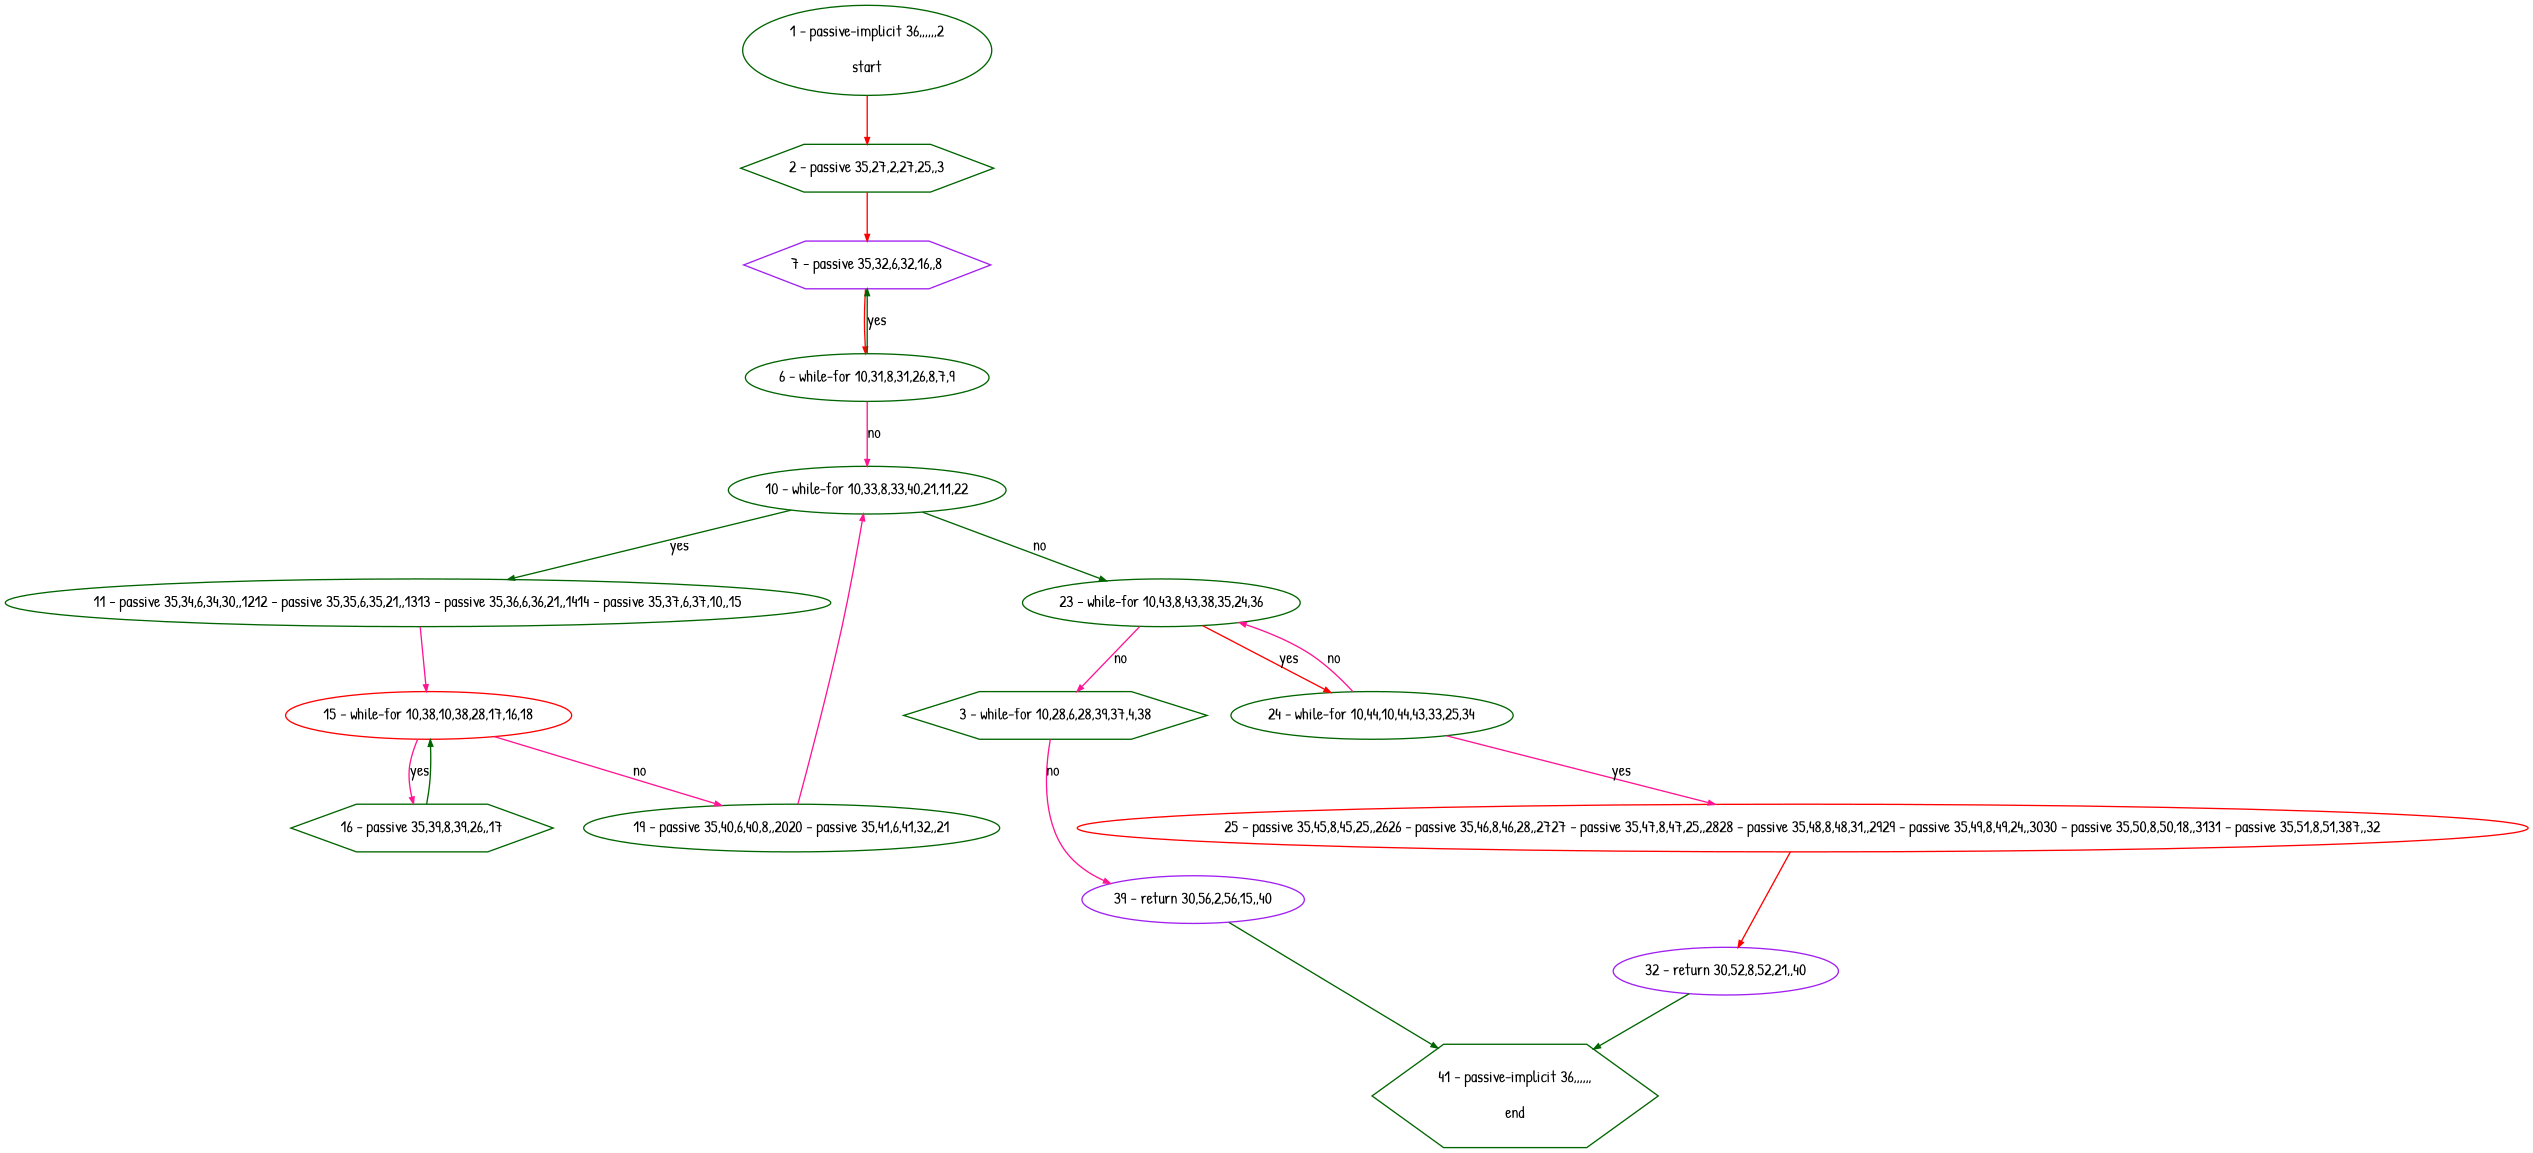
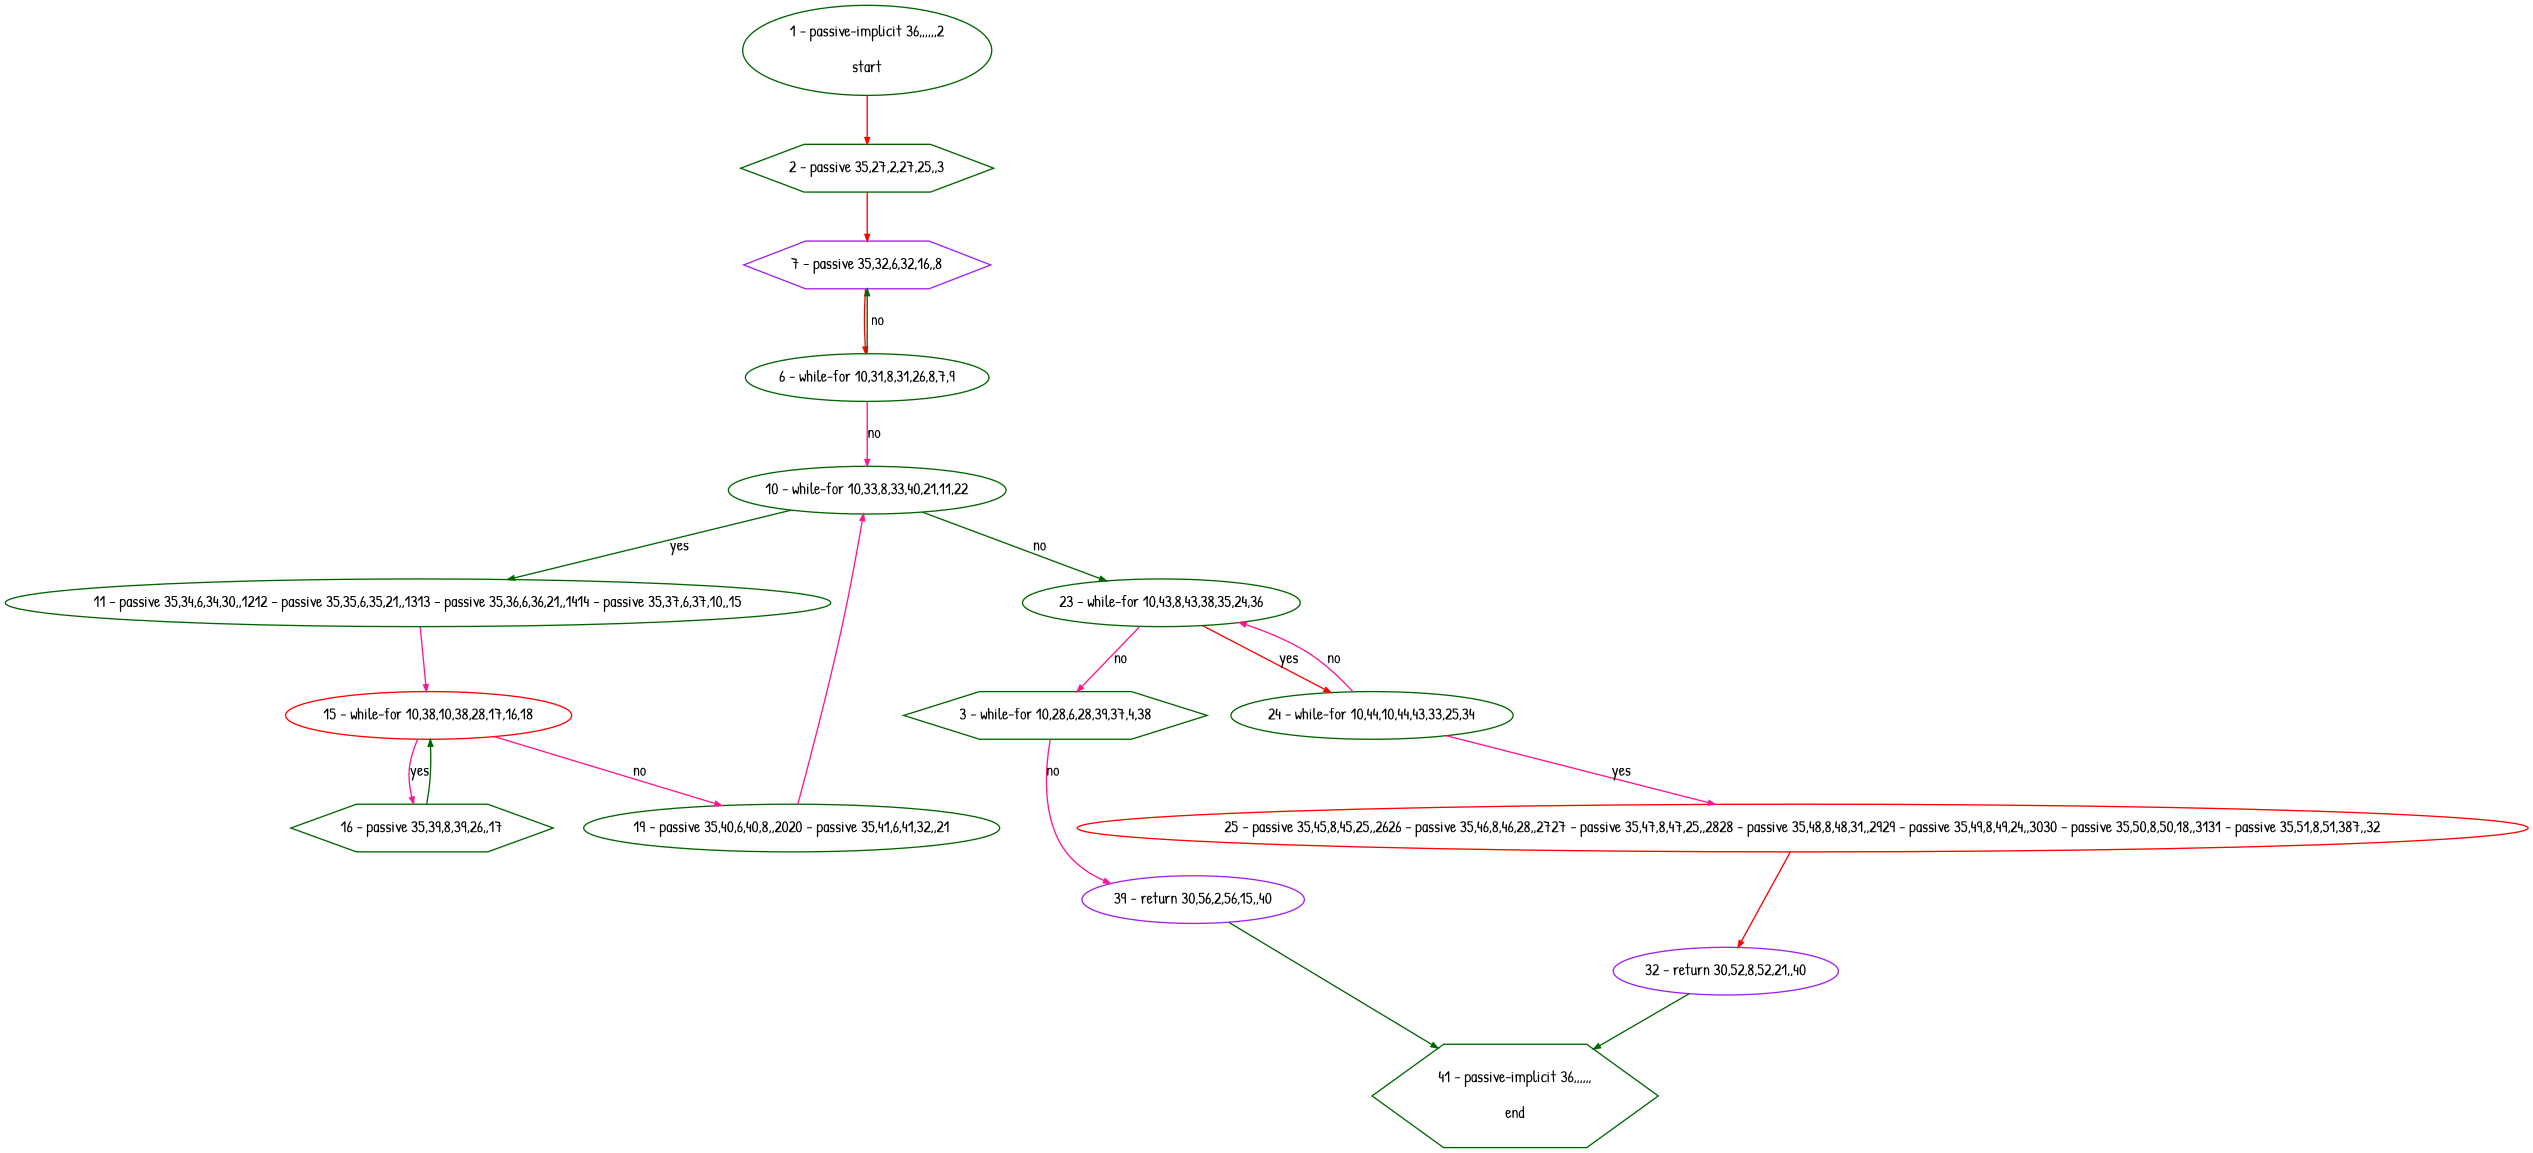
edge "6 - while-for 10,31,8,31,26,8,7,9" -> "7 - passive 35,32,6,32,16,,8": label "yes" -> "no"
